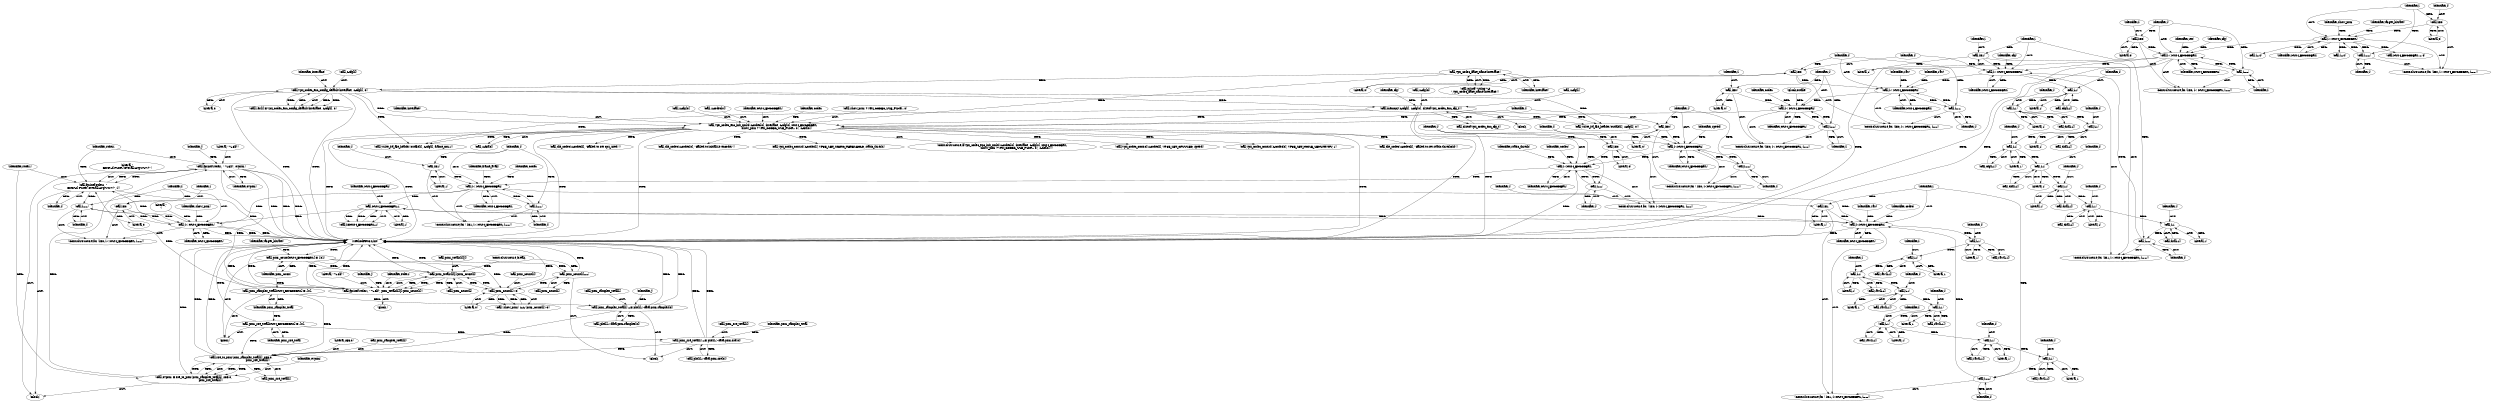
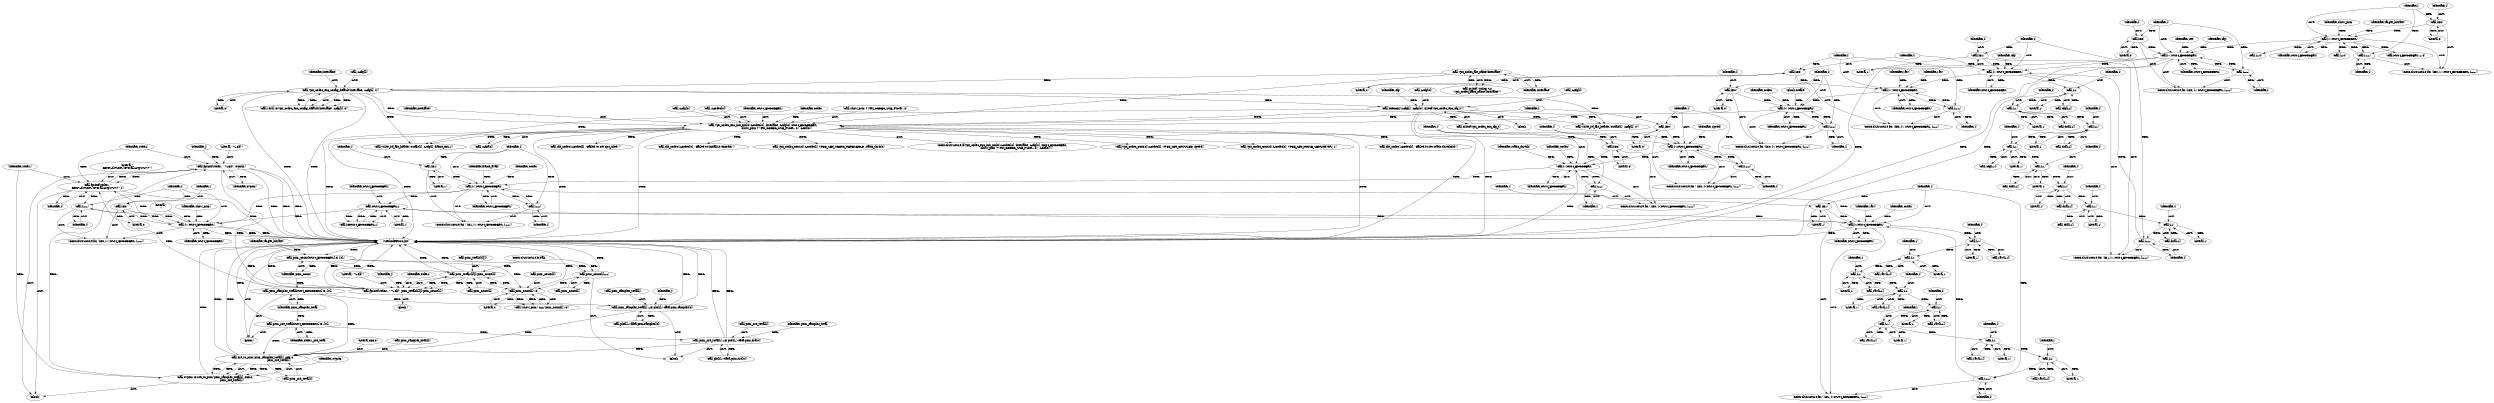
node "(Call,vpx_codec_iface_name(interface))": label "(Call,vpx_codec_iface_name(interface))" -> "(Call,vpx_codec_file_name(interface))"
node "(Identifier,psnr_sse_total)": label "(Identifier,psnr_sse_total)" -> "(Identifier,stderr_sse_total)"
